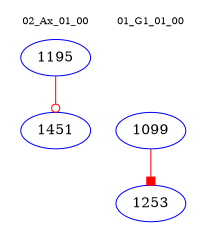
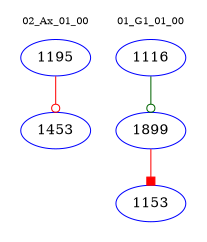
node "1116": added
node "1451": label "1451" -> "1453"
node "1099": label "1099" -> "1899"
node "1253": label "1253" -> "1153"
